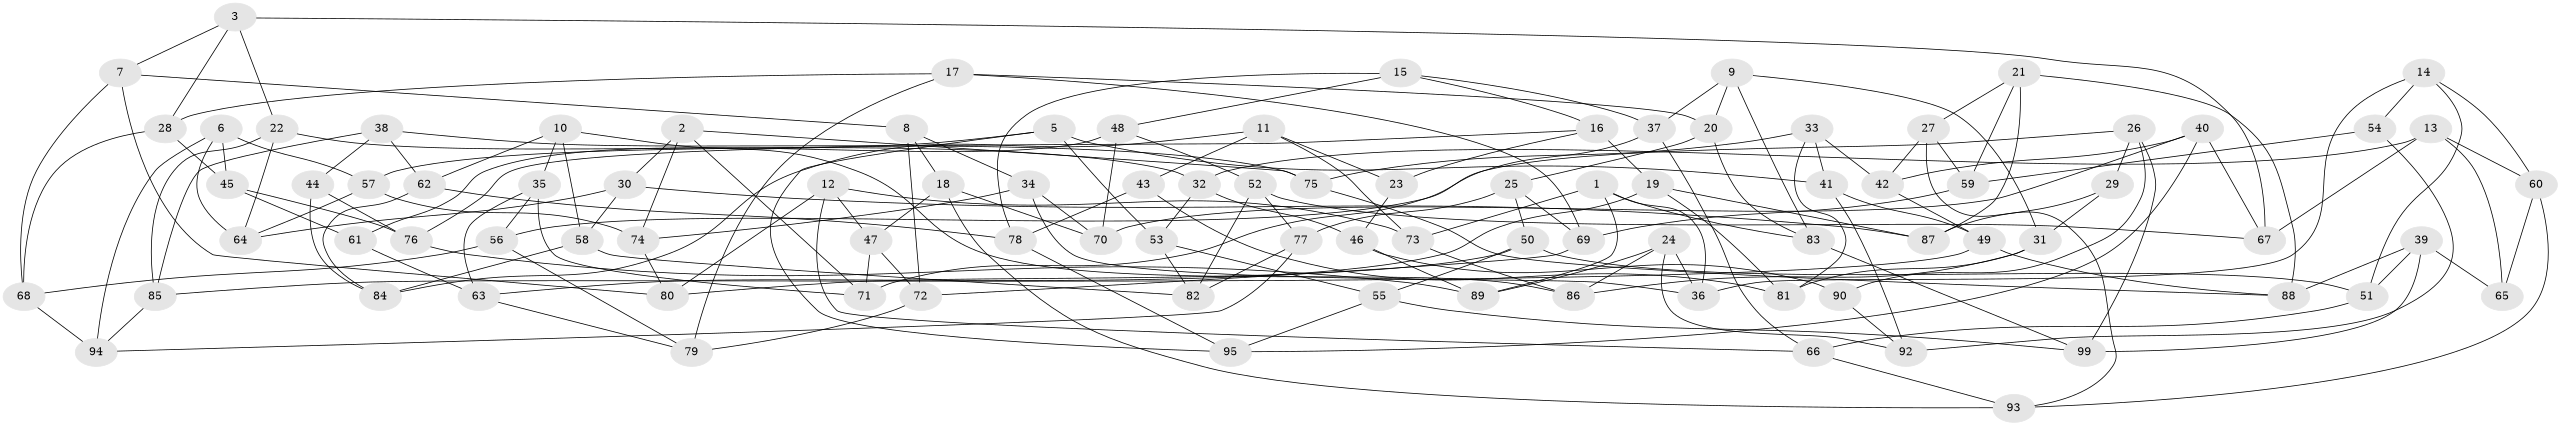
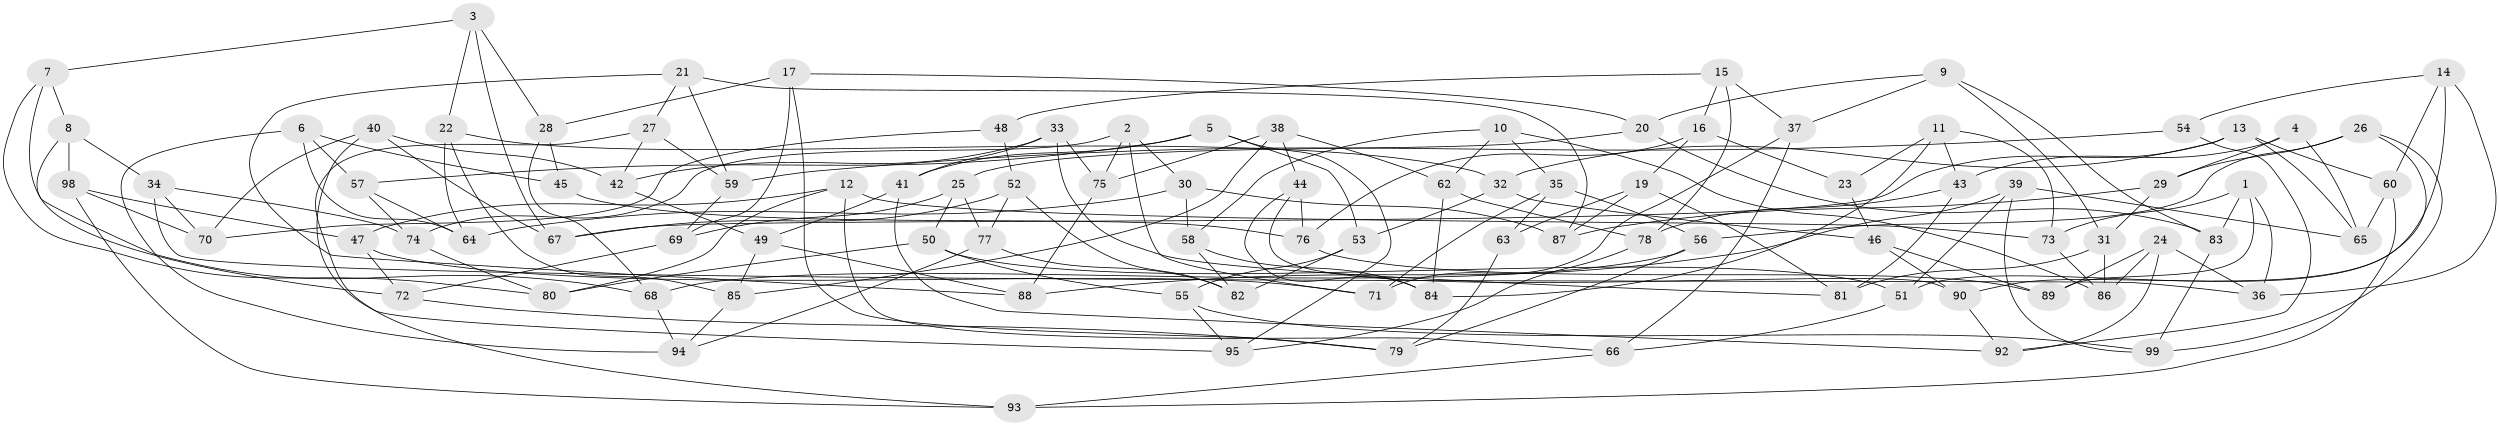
node "4": added
node "18": label "18" -> "98"
node "61": removed
edge "44" -- "90": added
